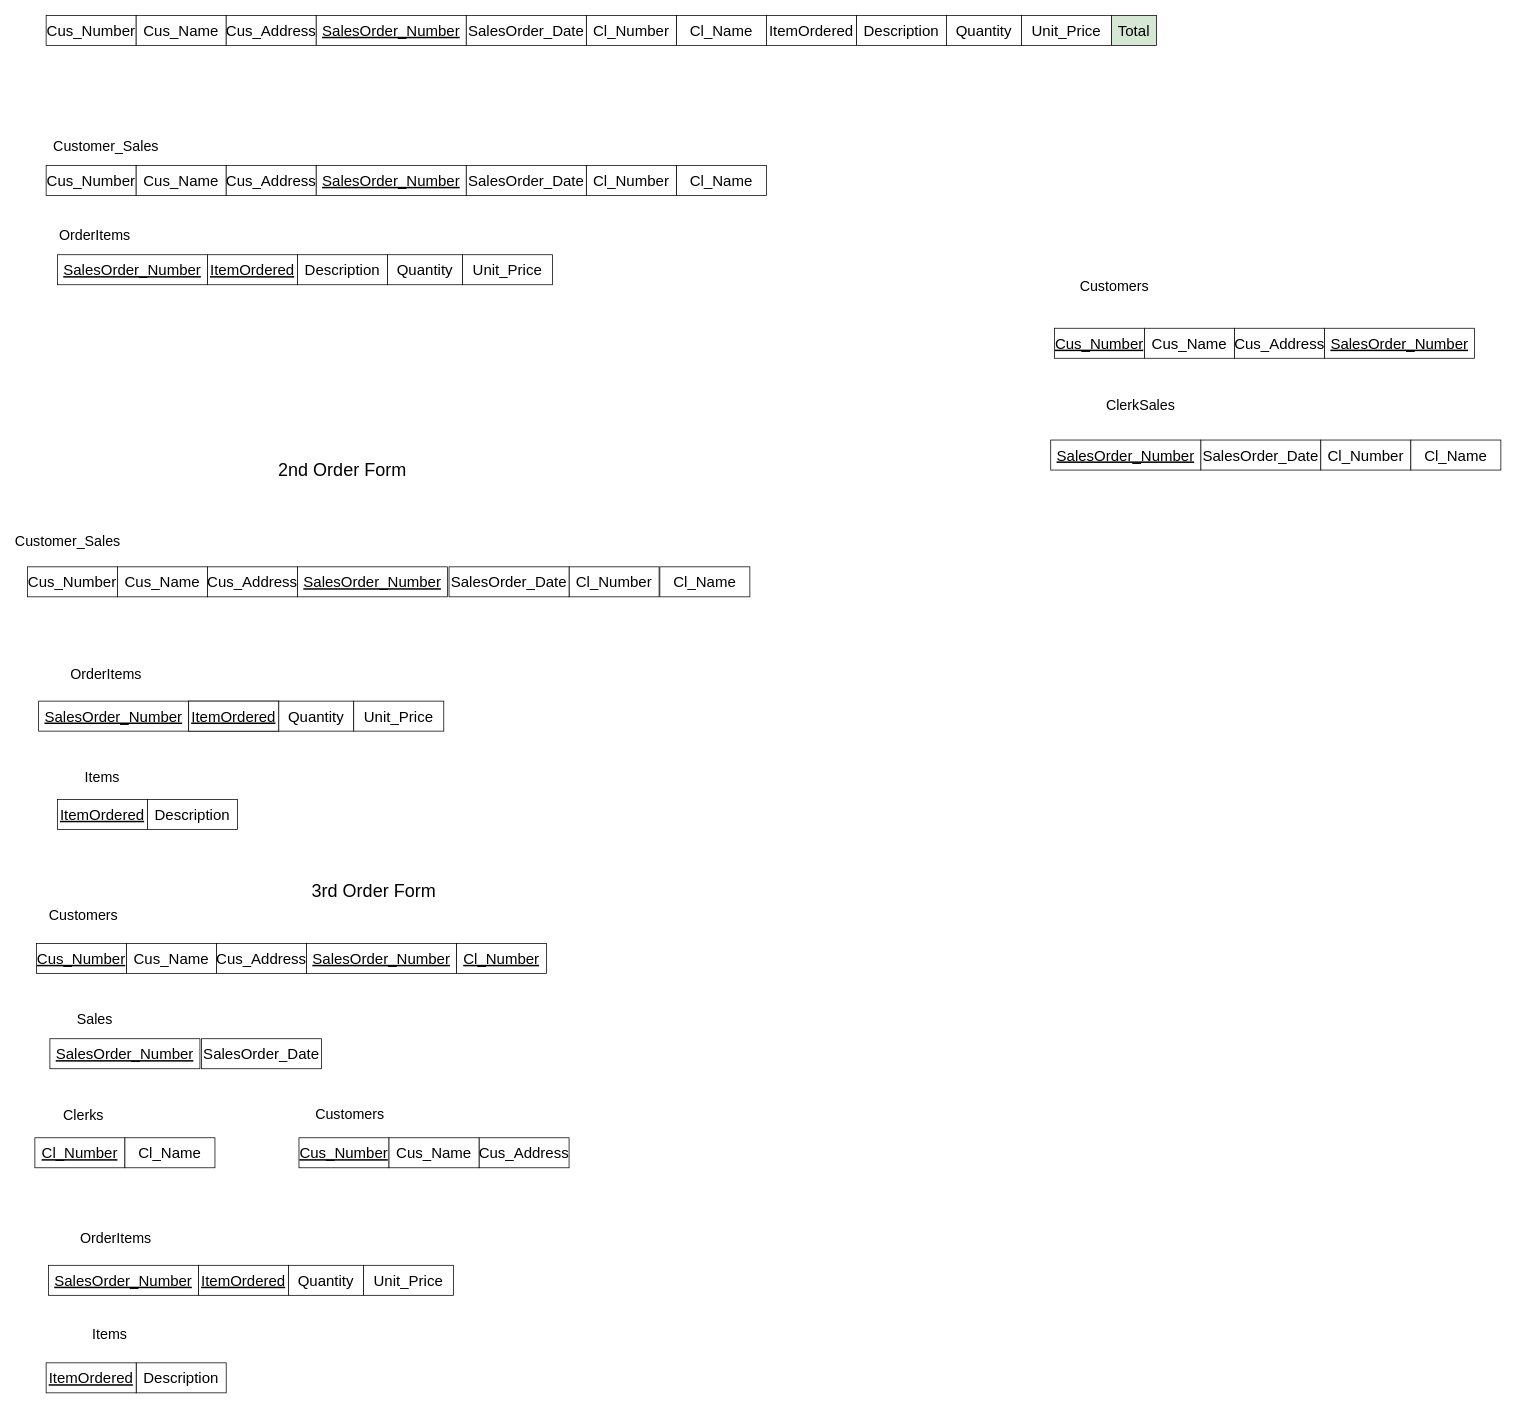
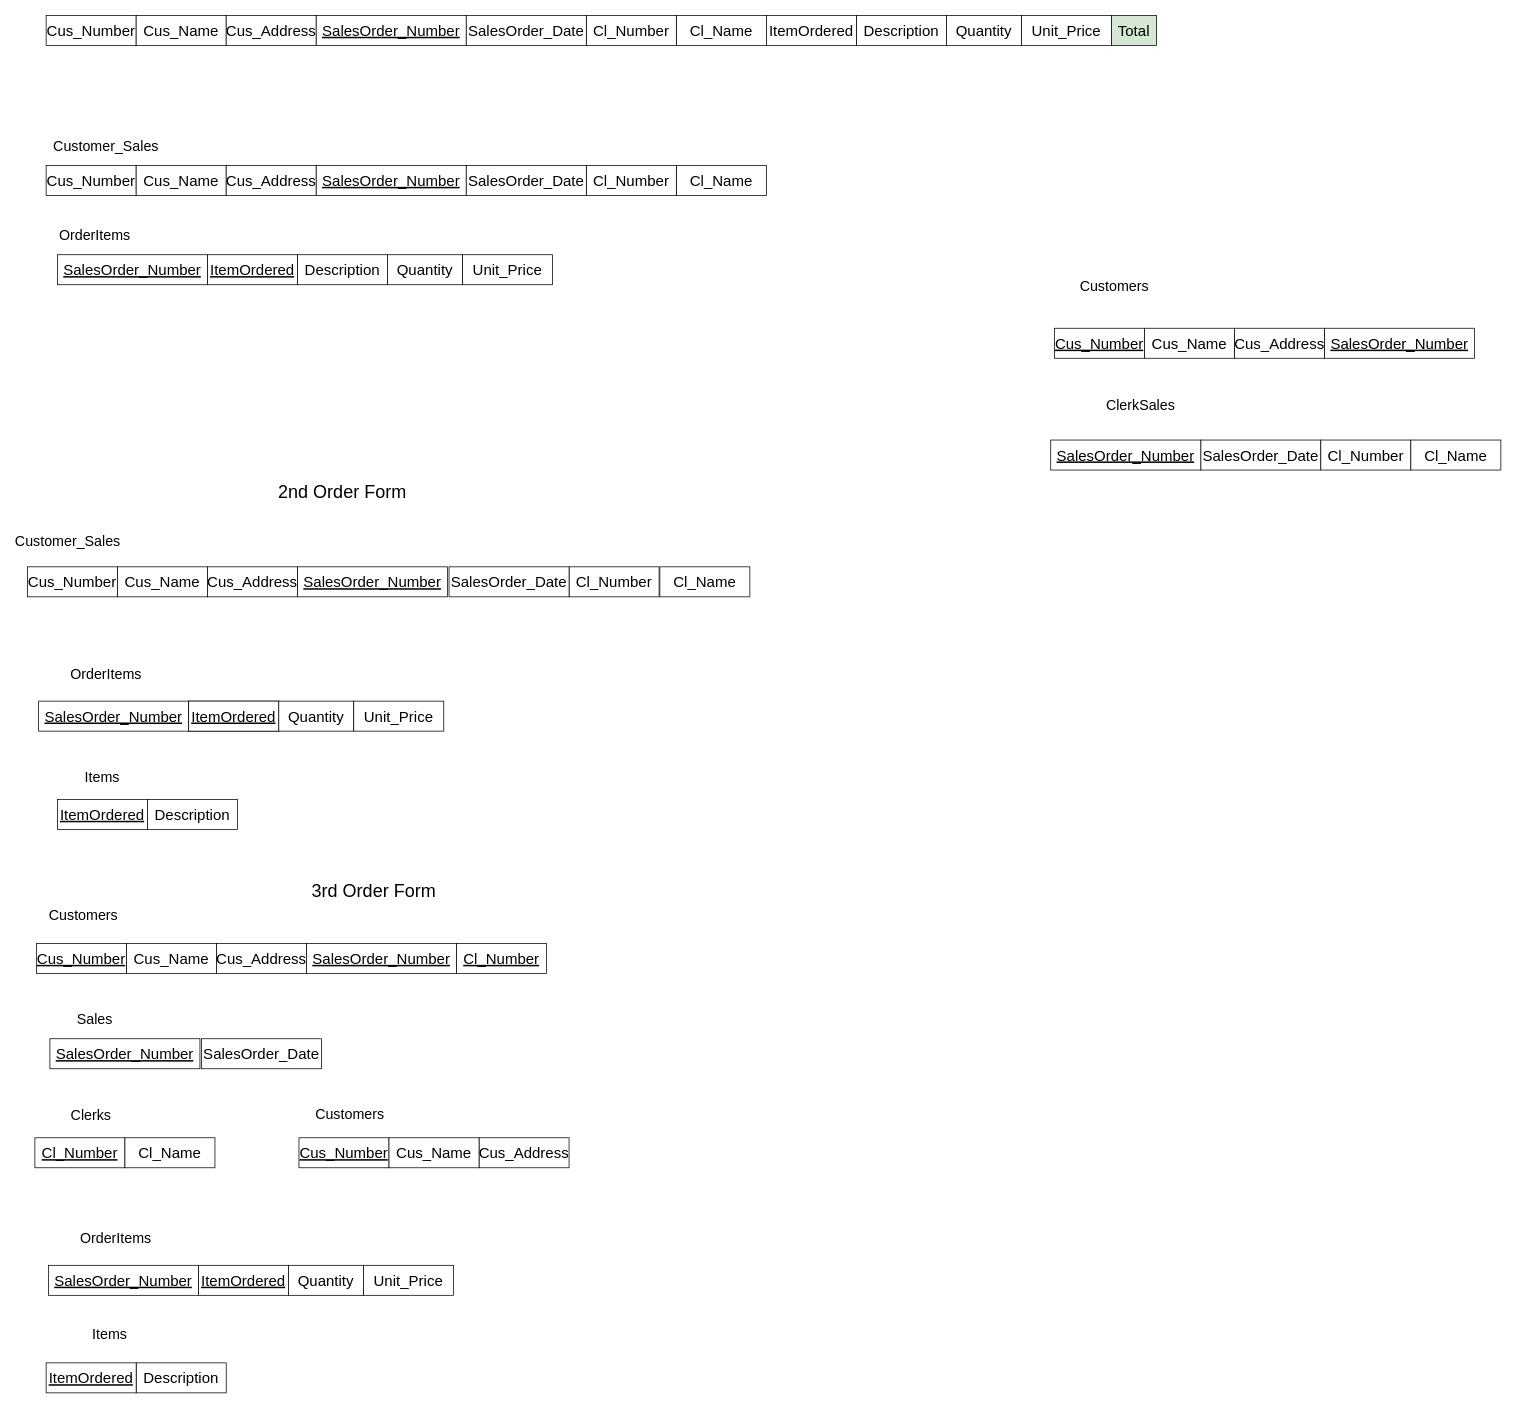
node "2nd Order Form": moved (342, 470) -> (342, 492)
node "Clerks": moved (84, 1116) -> (91, 1116)
